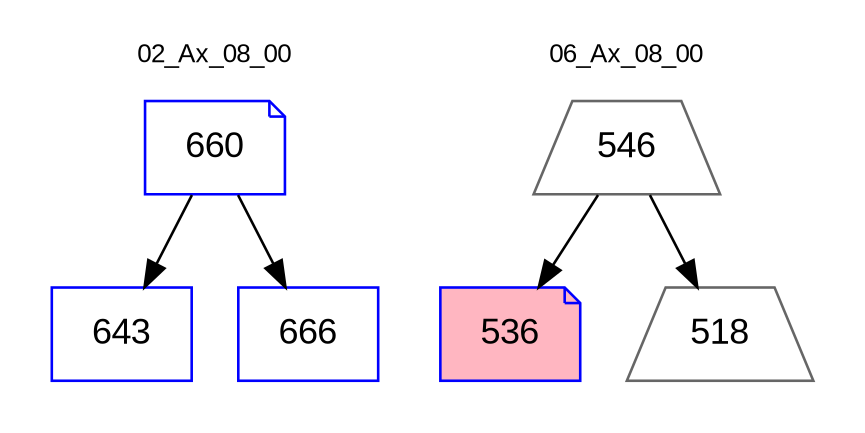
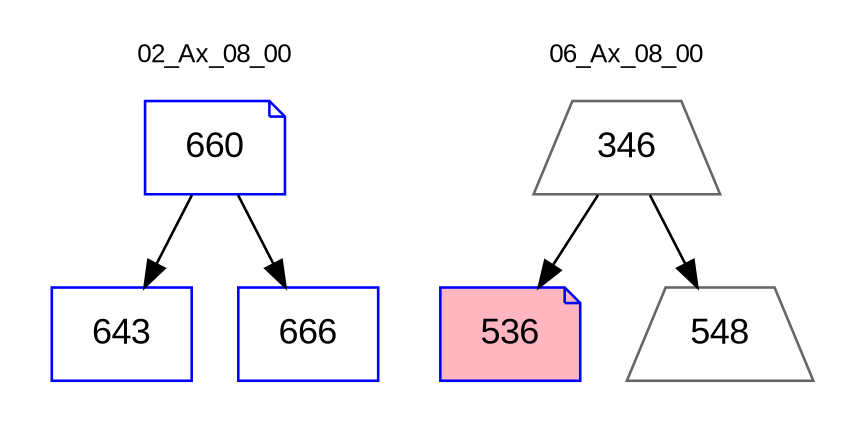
node "546": label "546" -> "346"
node "518": label "518" -> "548"
